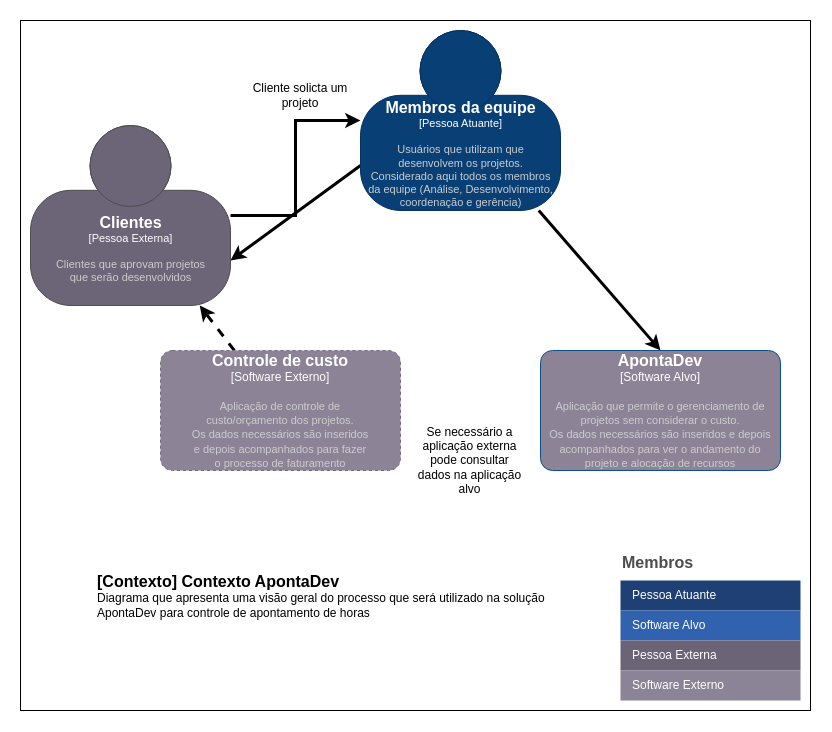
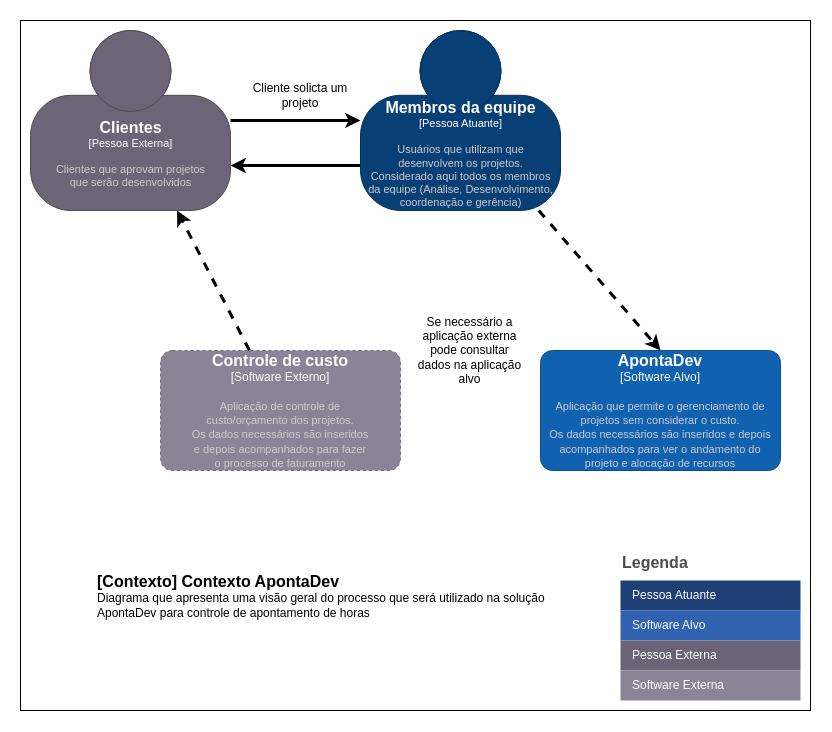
node "Clientes [Pessoa Externa] Clientes que aprovam projetos que serão desenvolvidos": moved (131, 216) -> (131, 121)
edge "Membros da equipe [Pessoa Atuante] Usuários que utilizam que desenvolvem os projetos. Considerado aqui todos os membros da equipe (Análise, Desenvolvimento, coordenação e gerência)" -> "ApontaDev [Software Alvo] Aplicação que permite o gerenciamento de projetos sem considerar o custo. Os dados necessários são inseridos e depois acompanhados para ver o andamento do projeto e alocação de recursos": style solid -> dashed
node "ApontaDev [Software Alvo] Aplicação que permite o gerenciamento de projetos sem considerar o custo. Os dados necessários são inseridos e depois acompanhados para ver o andamento do projeto e alocação de recursos": fillcolor #8c8496 -> #1061b0
node "Se necessário a aplicação externa pode consultar dados na aplicação alvo": moved (470, 461) -> (470, 351)
node "Membros": label "Membros" -> "Legenda"
node "Software Externo": label "Software Externo" -> "Software Externa"
